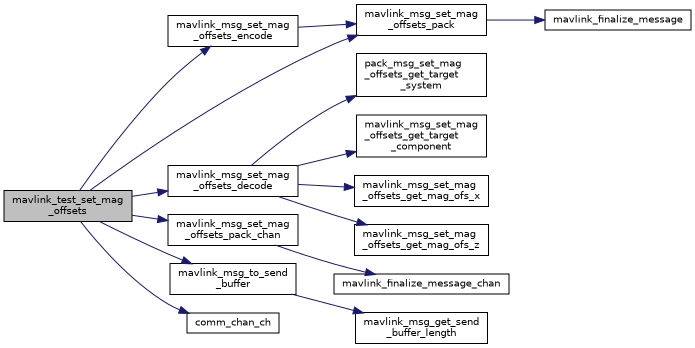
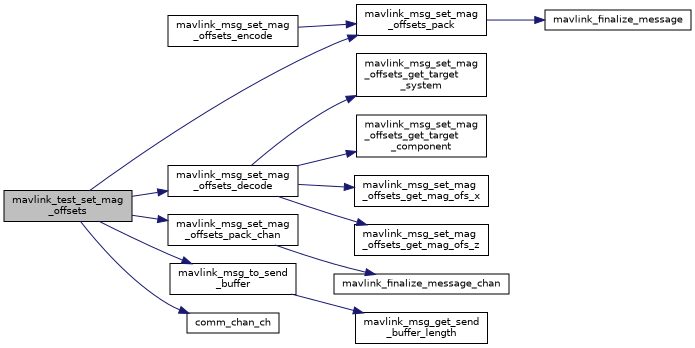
node "pack_msg_set_mag _offsets_get_target _system": label "pack_msg_set_mag _offsets_get_target _system" -> "mavlink_msg_set_mag _offsets_get_target _system"
edge "mavlink_test_set_mag _offsets" -> "mavlink_msg_set_mag _offsets_encode": removed
